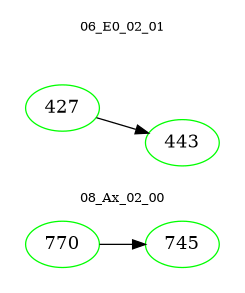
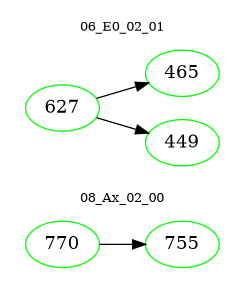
node "465": added
node "427": label "427" -> "627"
node "443": label "443" -> "449"
node "745": label "745" -> "755"
